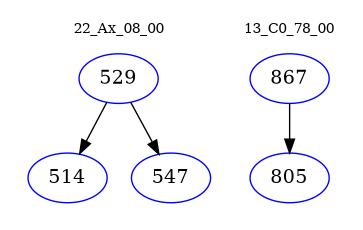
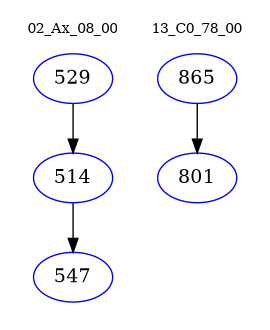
cluster "22_Ax_08_00": label "22_Ax_08_00" -> "02_Ax_08_00"
node "867": label "867" -> "865"
edge "529" -> "547": now "514" -> "547"
node "805": label "805" -> "801"
